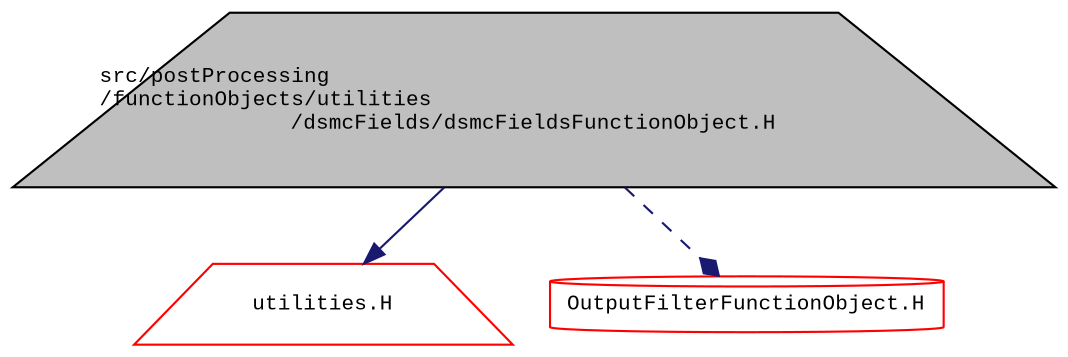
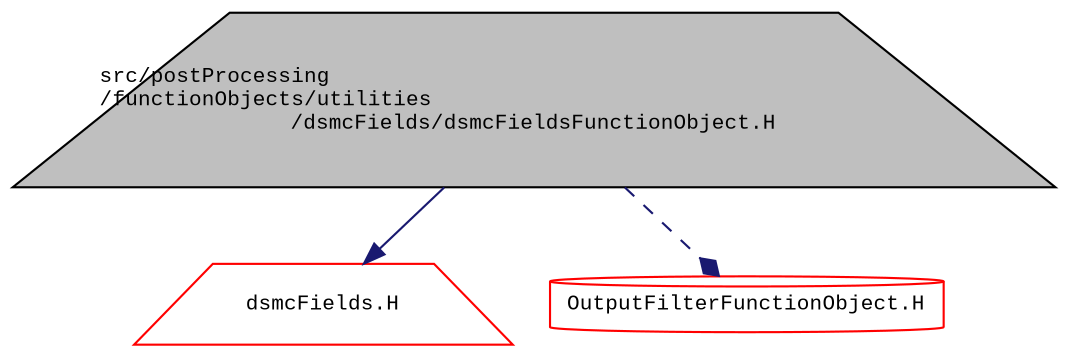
node "utilities.H": label "utilities.H" -> "dsmcFields.H"
